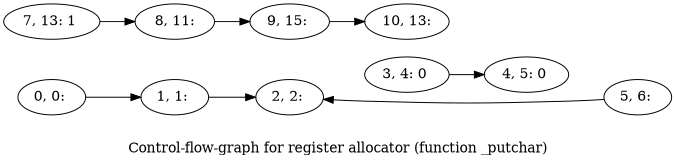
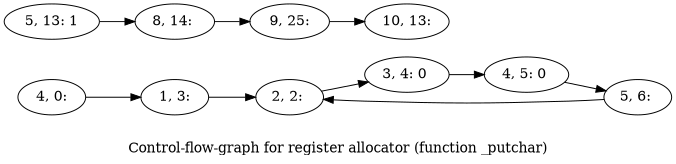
node "7, 13: 1": label "7, 13: 1" -> "5, 13: 1"
node "8, 11:": label "8, 11:" -> "8, 14:"
node "9, 15:": label "9, 15:" -> "9, 25:"
edge "4, 5: 0" -> "5, 6:": added
edge "2, 2:" -> "3, 4: 0": added
node "0, 0:": label "0, 0:" -> "4, 0:"
node "1, 1:": label "1, 1:" -> "1, 3:"
